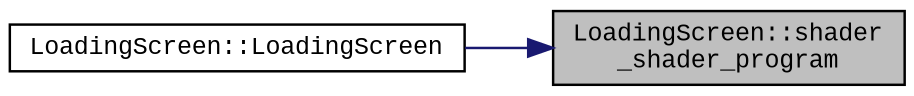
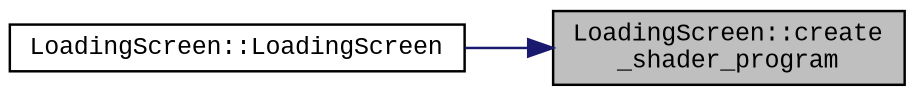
node "LoadingScreen::shader _shader_program": label "LoadingScreen::shader _shader_program" -> "LoadingScreen::create _shader_program"
